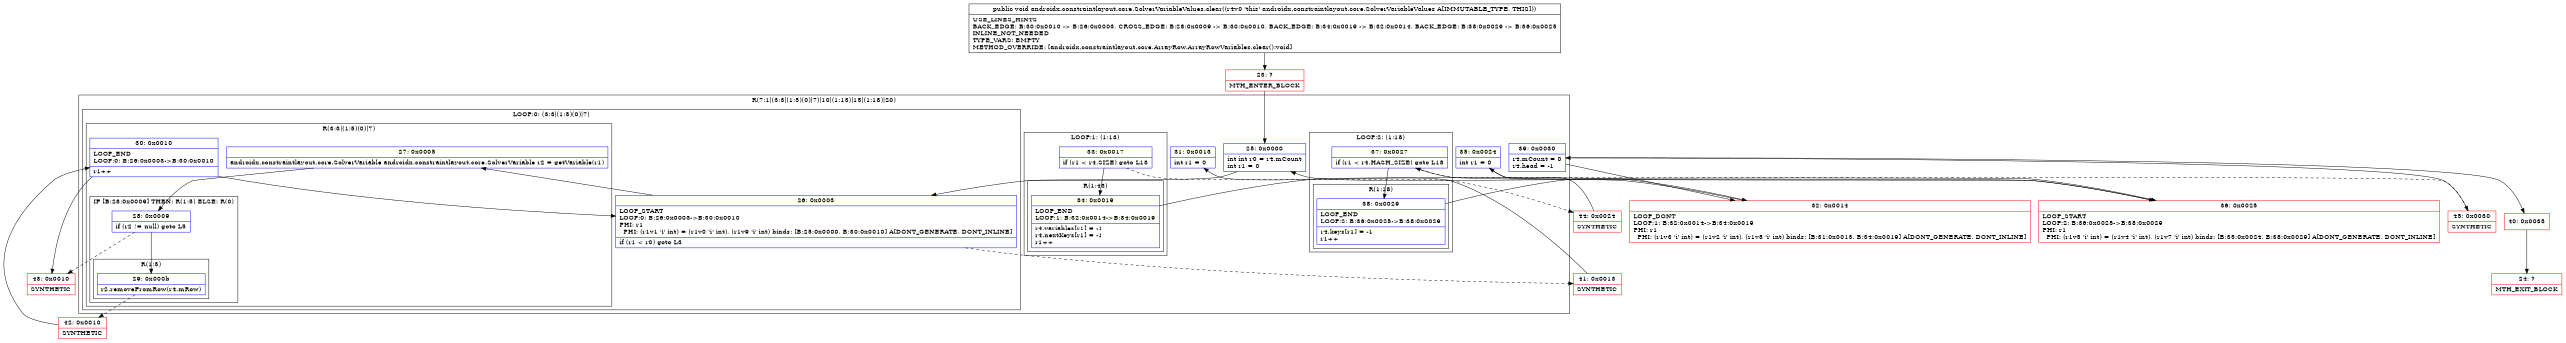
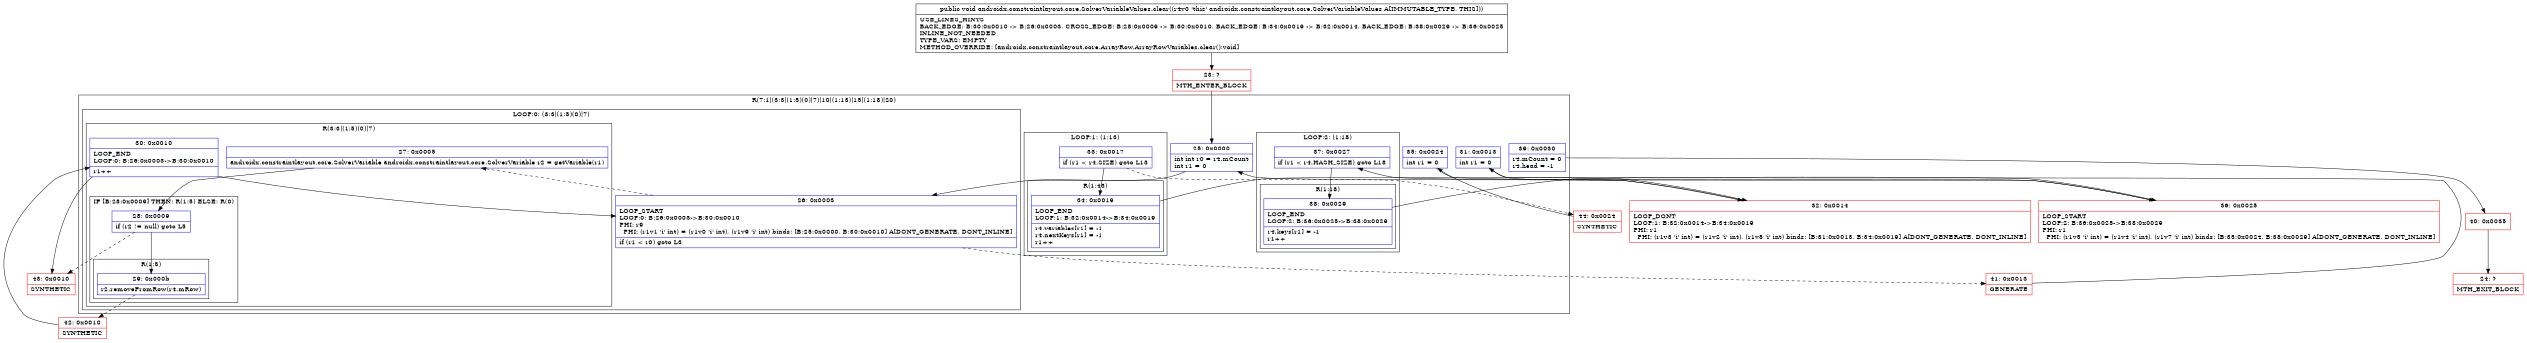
edge "39: 0x0030" -> "32: 0x0014": now "31: 0x0013" -> "32: 0x0014"
edge "26: 0x0003" -> "27: 0x0005": style solid -> dashed
node "45: 0x0030": removed
node "26: 0x0003": text "PHI: r1" -> "PHI: r9"
node "41: 0x0013": text "SYNTHETIC" -> "GENERATE"
